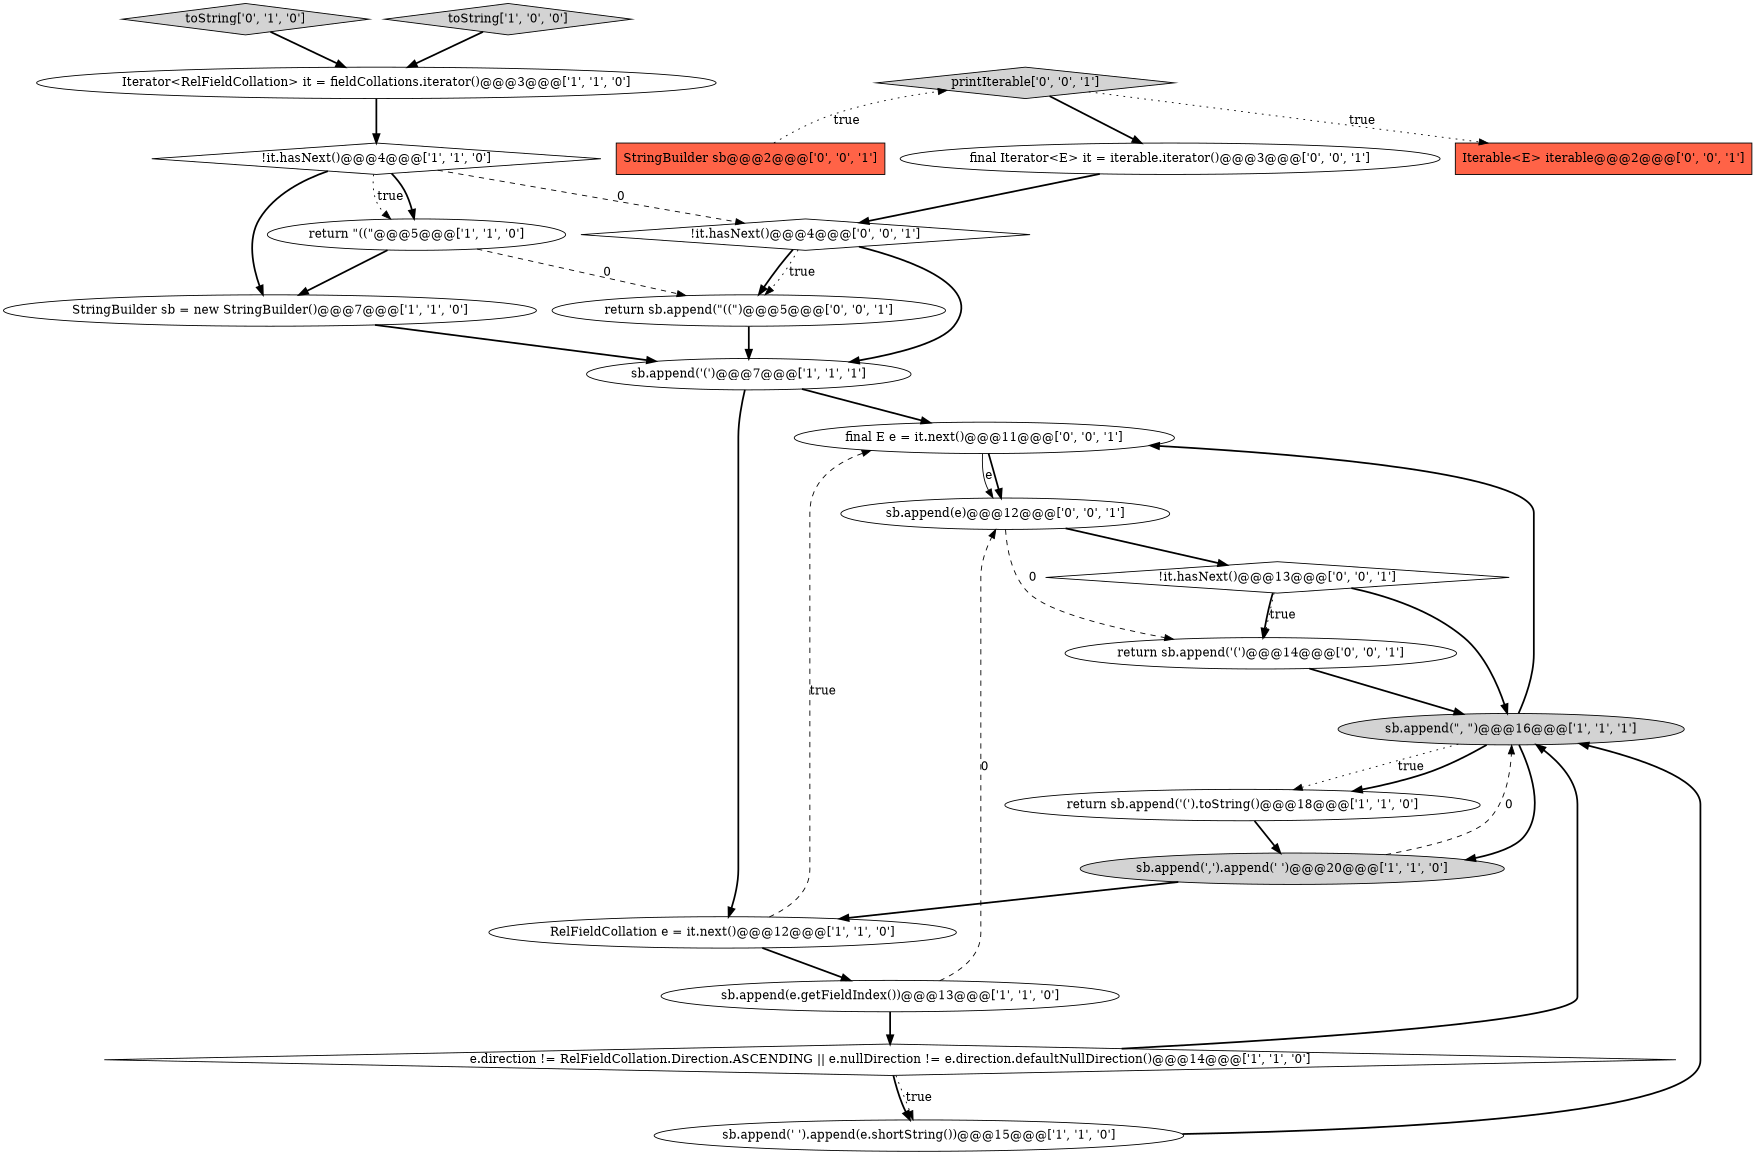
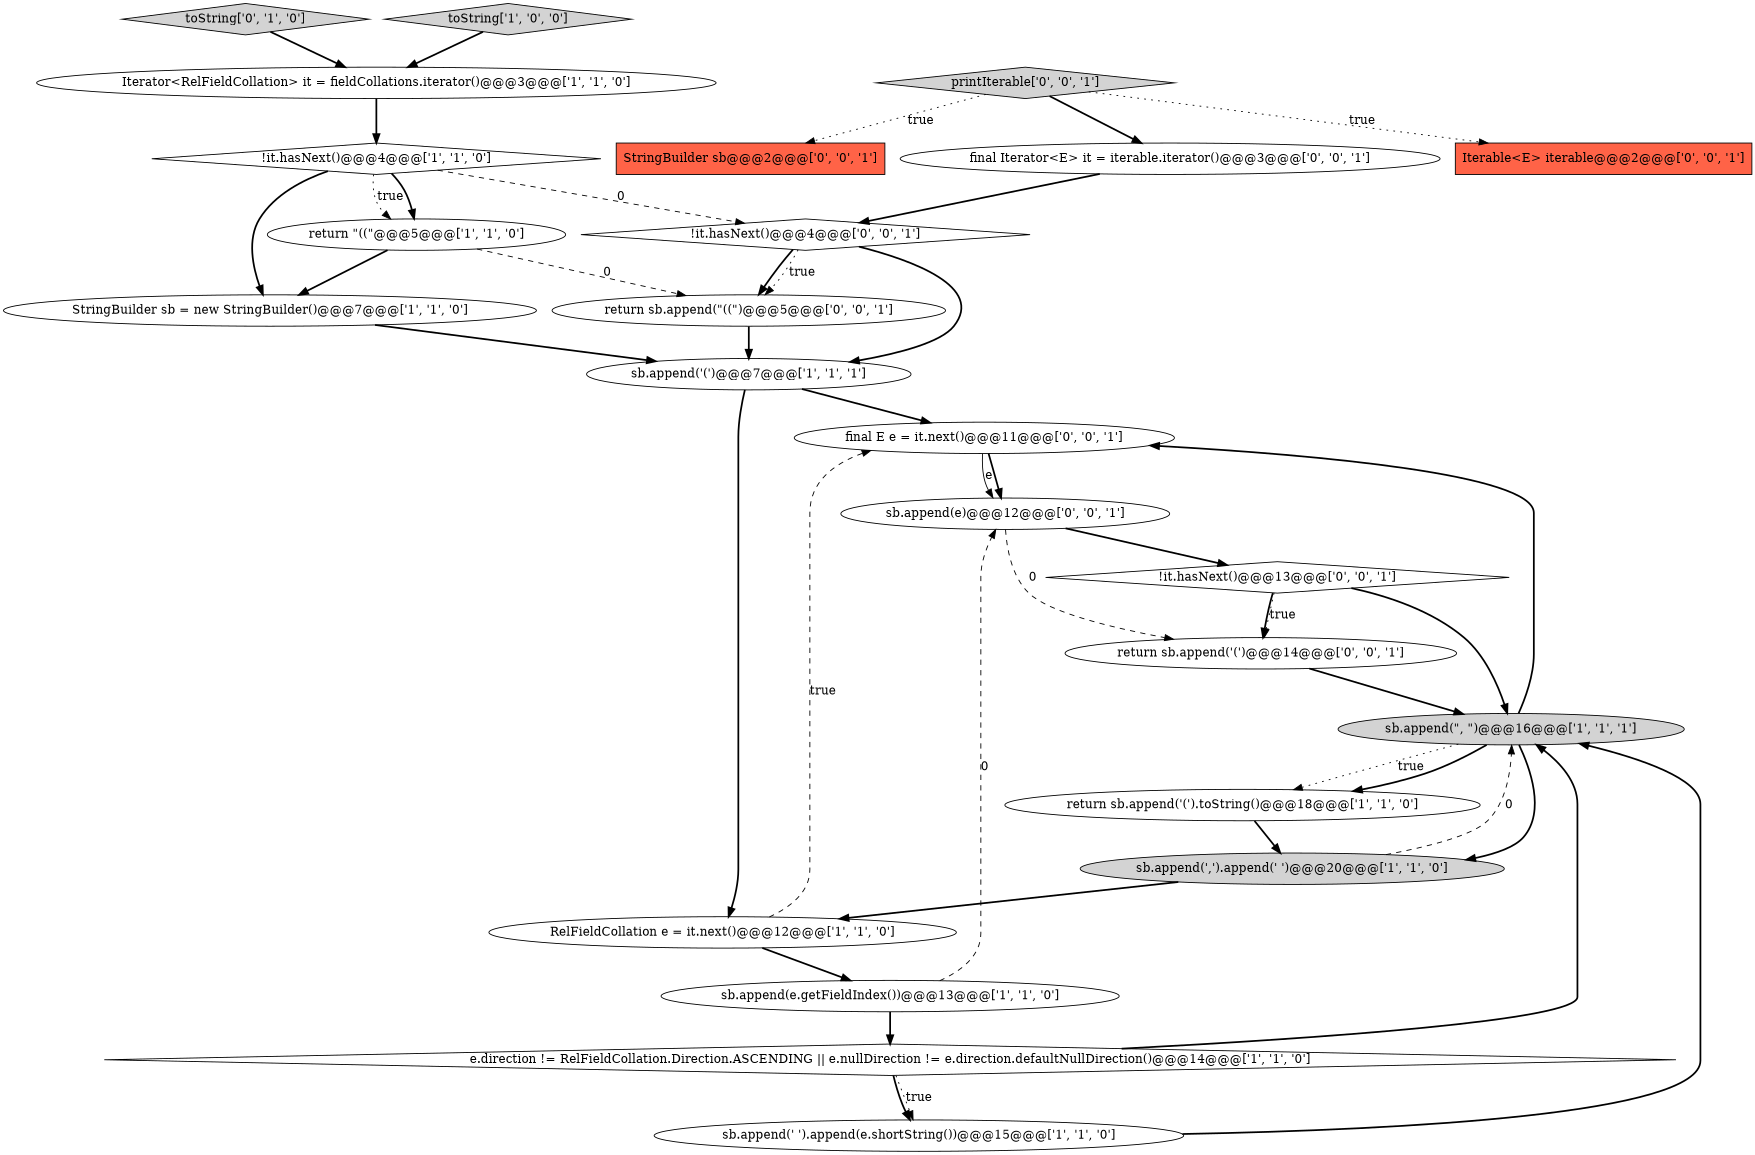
edge "StringBuilder sb@@@2@@@['0', '0', '1']" -> "printIterable['0', '0', '1']": reversed
